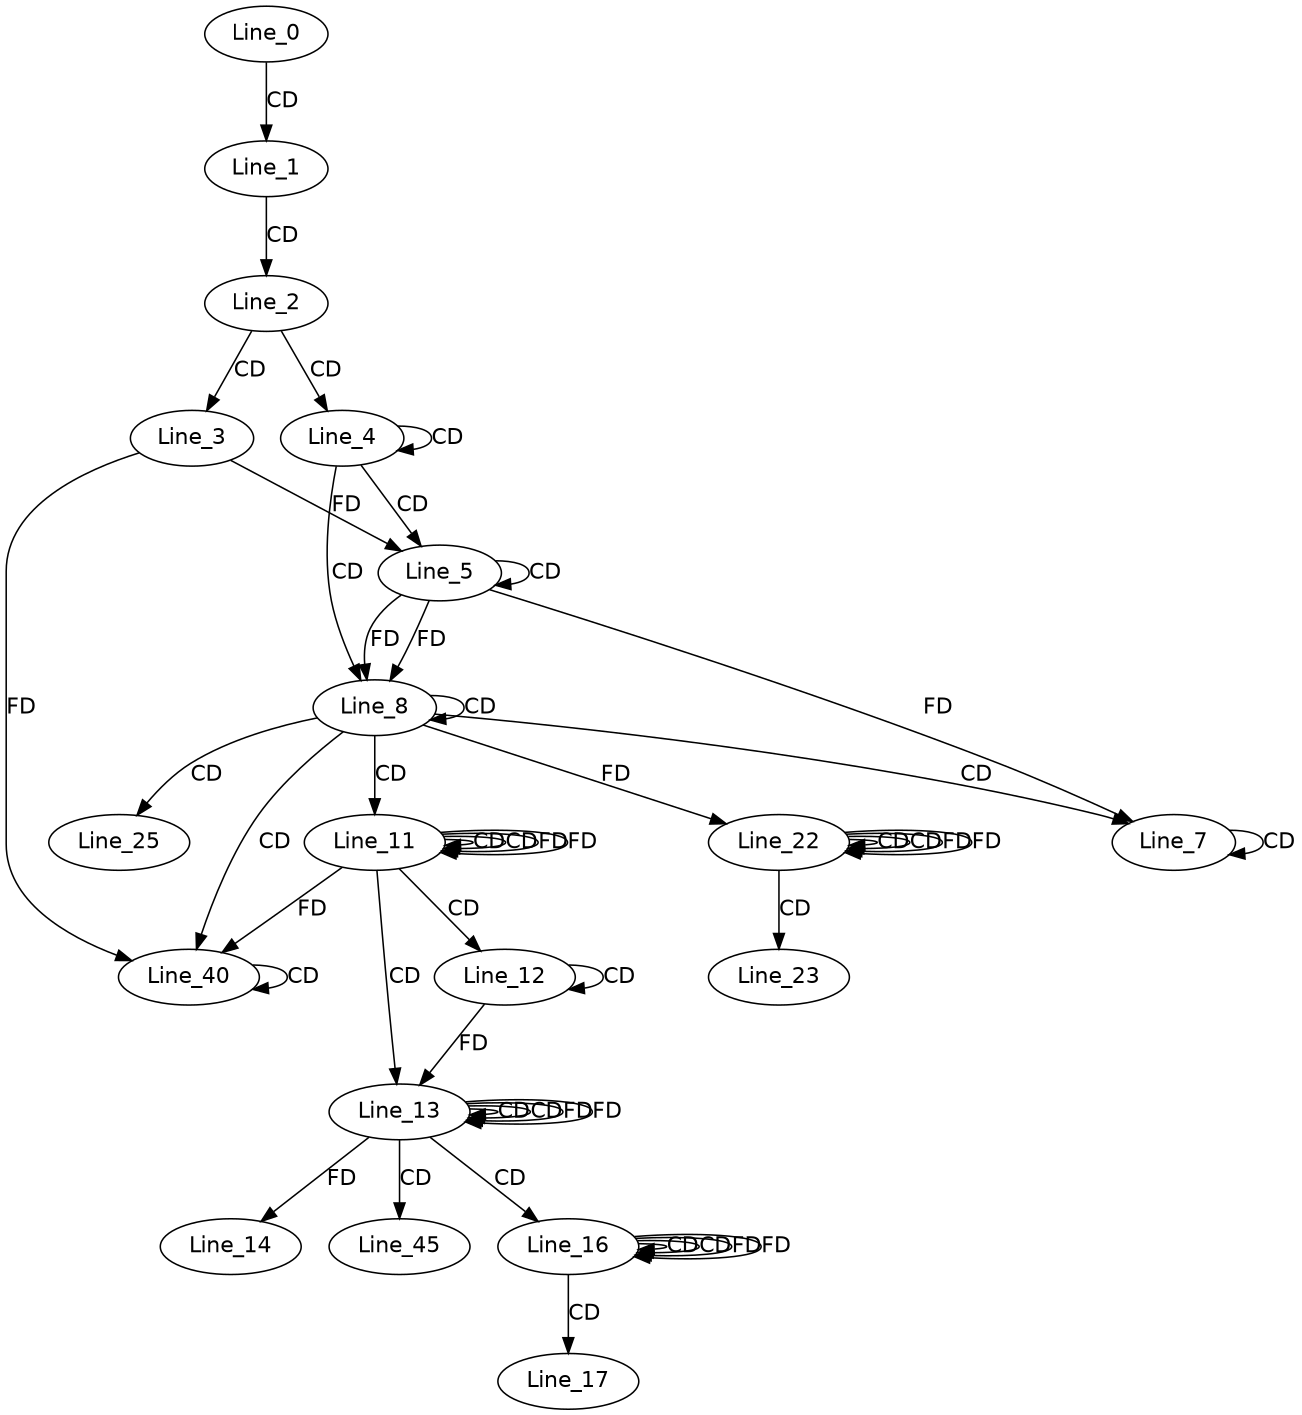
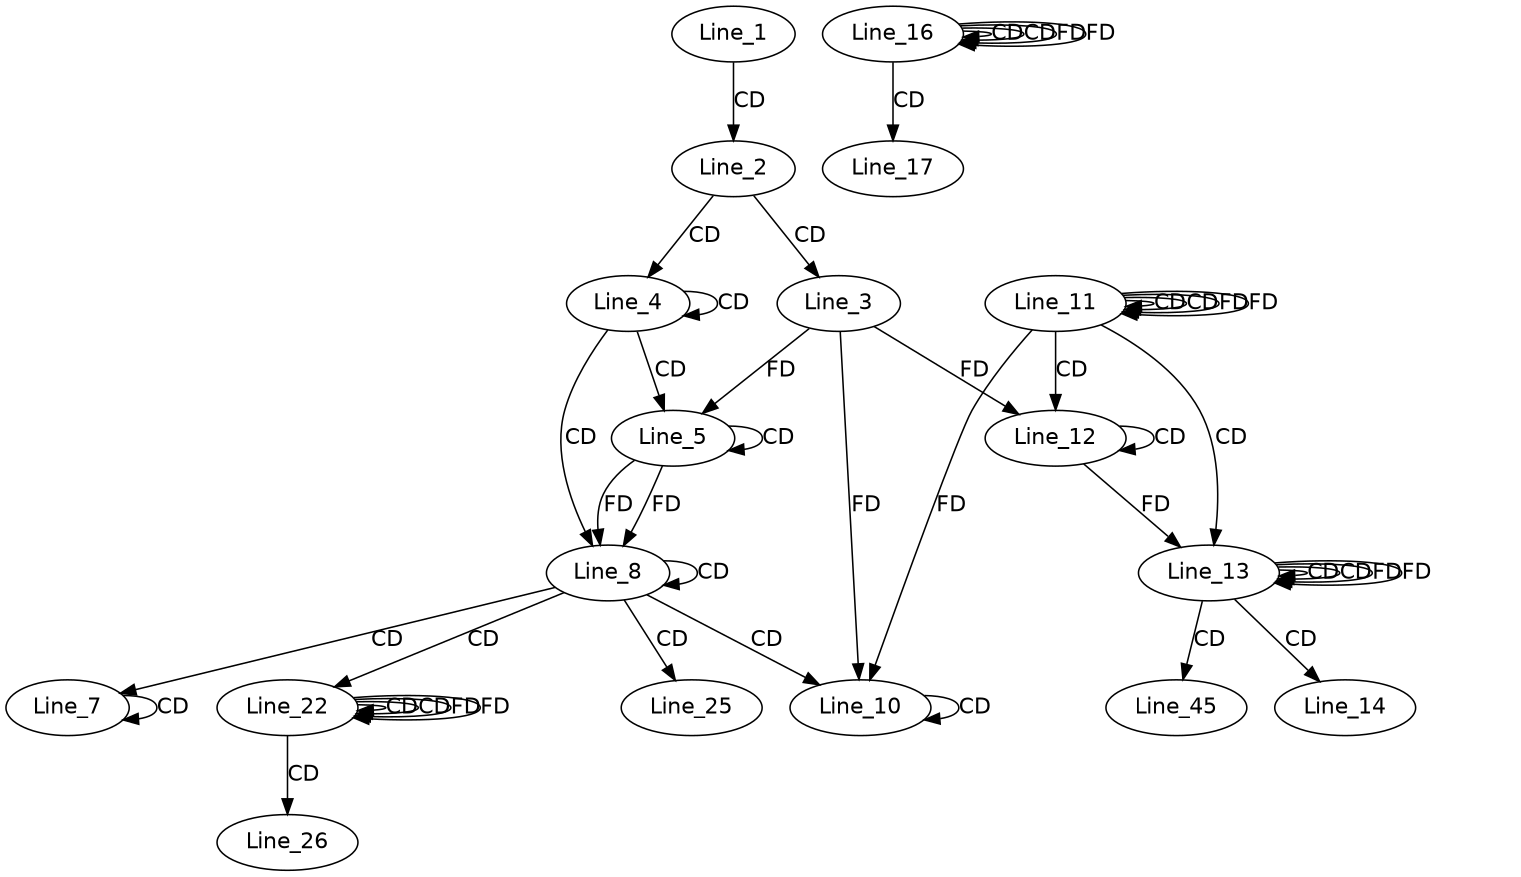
node "Line_0": removed
edge "Line_3" -> "Line_12": added, label "FD"
edge "Line_5" -> "Line_7": removed, label "FD"
edge "Line_8" -> "Line_11": removed, label "CD"
edge "Line_8" -> "Line_22": label "FD" -> "CD"
node "Line_40": label "Line_40" -> "Line_10"
node "Line_23": label "Line_23" -> "Line_26"
edge "Line_13" -> "Line_16": removed, label "CD"
edge "Line_13" -> "Line_14": label "FD" -> "CD"
